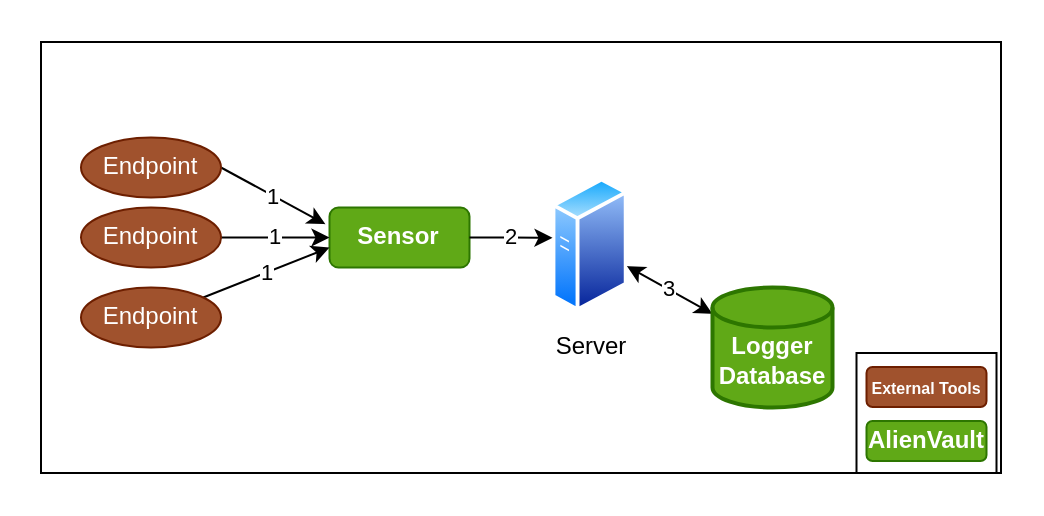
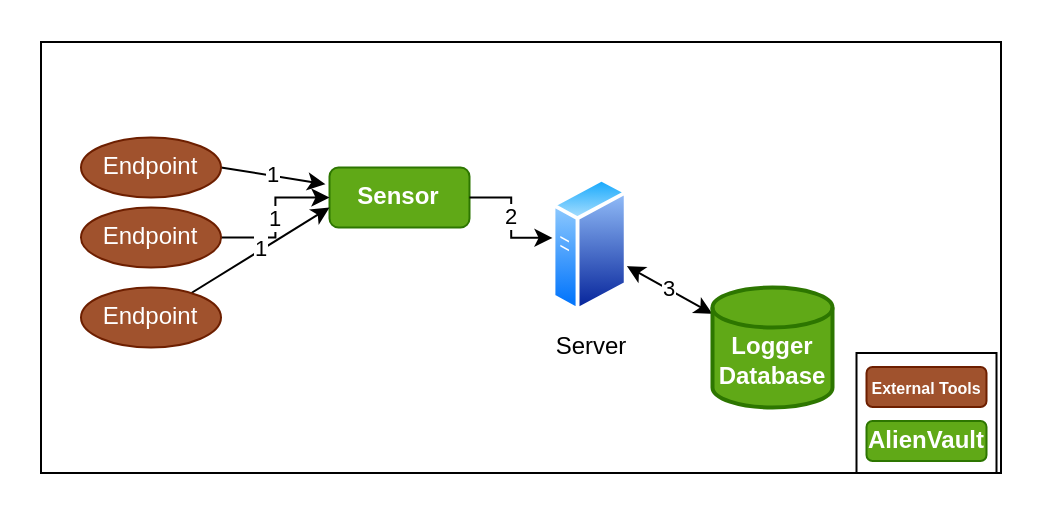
node "Sensor": moved (400, 238) -> (400, 198)
